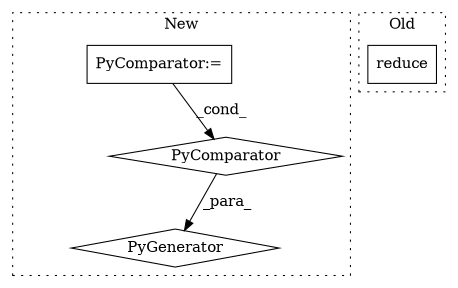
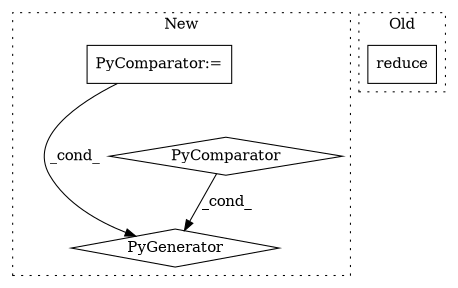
edge "PyComparator:=" -> "PyComparator": now "PyComparator:=" -> "PyGenerator"
edge "PyComparator" -> "PyGenerator": label "_para_" -> "_cond_"
